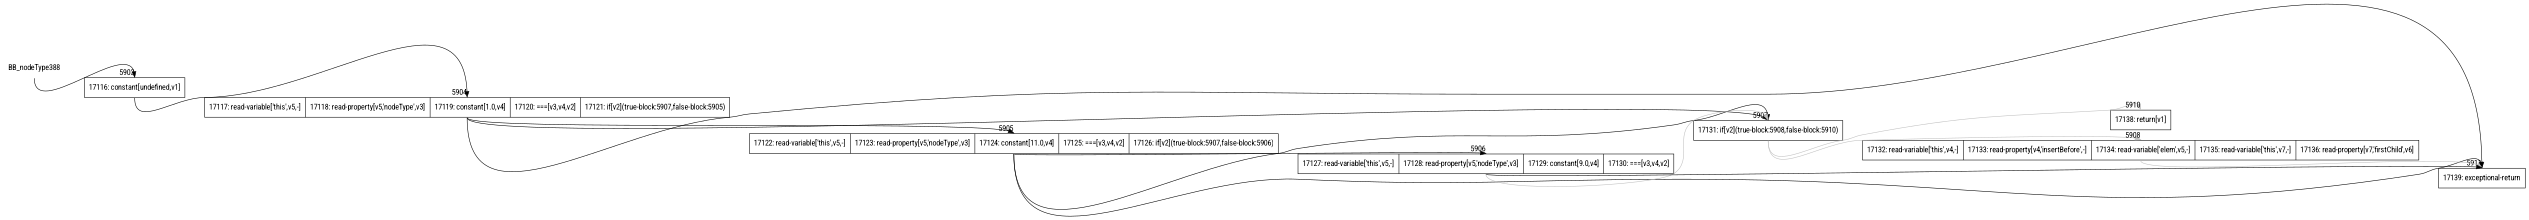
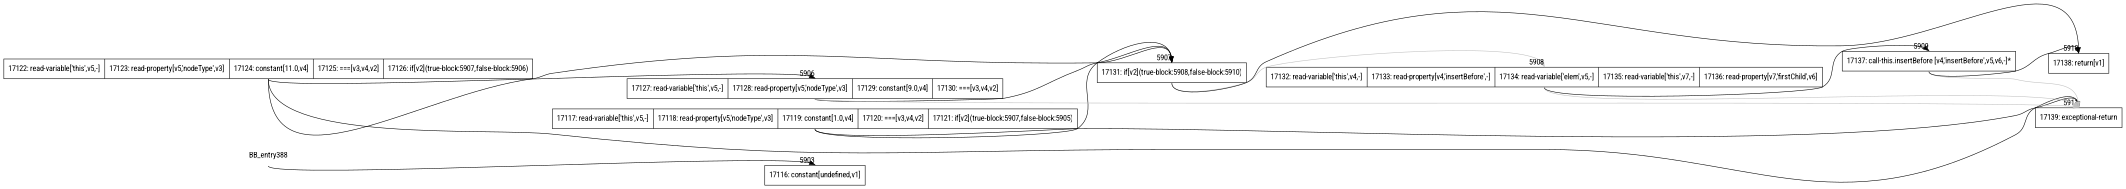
node "17137: call-this.insertBefore [v4,'insertBefore',v5,v6,-]*": added
node "BB_nodeType388": label "BB_nodeType388" -> "BB_entry388"
edge "17116: constant[undefined,v1]" -> "17117: read-variable['this',v5,-]": removed
edge "17131: if[v2](true-block:5908,false-block:5910)" -> "17138: return[v1]": color gray -> black
edge "17117: read-variable['this',v5,-]" -> "17122: read-variable['this',v5,-]": removed
edge "17127: read-variable['this',v5,-]" -> "17139: exceptional-return": color black -> gray
edge "17127: read-variable['this',v5,-]" -> "17131: if[v2](true-block:5908,false-block:5910)": color gray -> black
